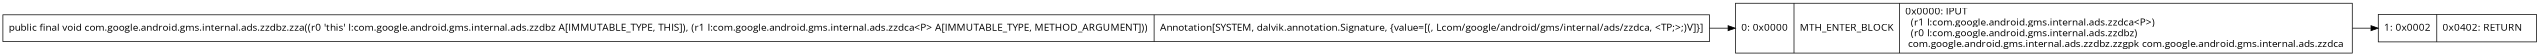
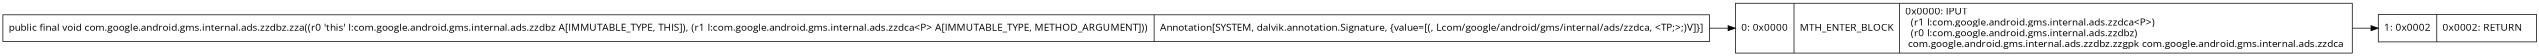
node "1: 0x0002": text "0x0402: RETURN" -> "0x0002: RETURN"
